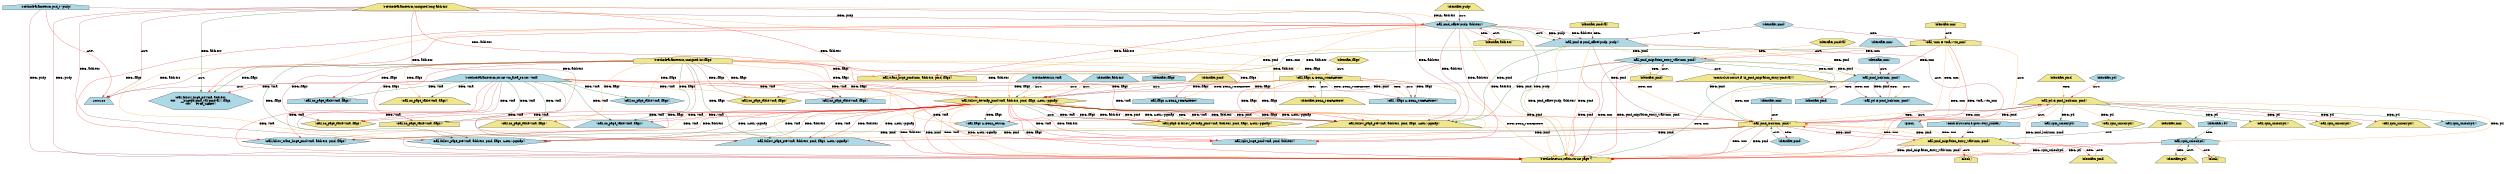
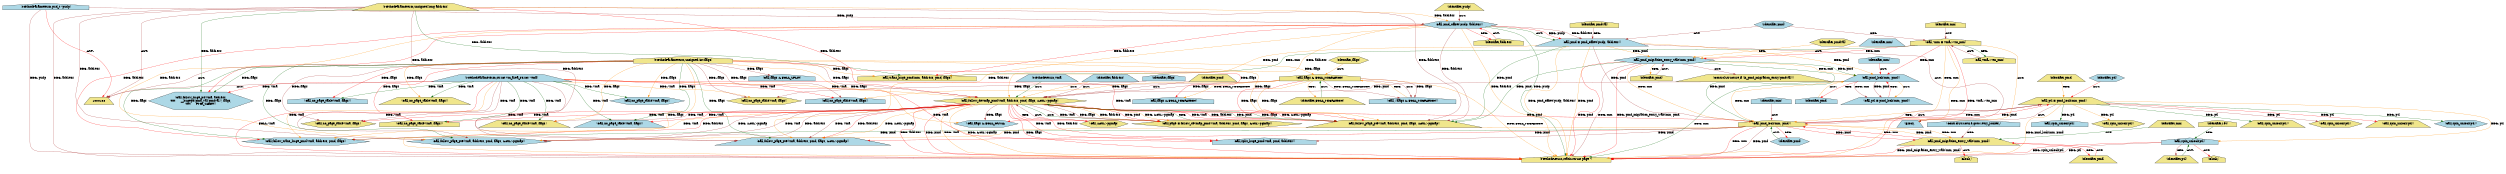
edge "(MethodParameterIn,unsigned long address)" -> "(Call,pmd_offset(pudp, address))": label "FOLL: address" -> "DDG: address"
node "(Call,pmd = pmd_offset(pudp, pudp))": label "(Call,pmd = pmd_offset(pudp, pudp))" -> "(Call,pmd = pmd_offset(pudp, address))"
edge "(MethodParameterIn,unsigned long address)" -> "(Call,split_huge_pmd(vma, pmd, address))": removed, label "DDG: address"
edge "(MethodParameterIn,unsigned long address)" -> "(Call,trans_huge_pmd(mm, address, pmd, flags))": color red -> darkgreen
node "(Call,vma->vm_mm)": added
edge "(MethodParameterIn,unsigned long address)" -> "(MethodReturn,static struct page *)": label "DDG: pudp" -> "DDG: address"
edge "(Call,pmd_offset(pudp, address))" -> "(Call,follow_trans_huge_pmd(vma, address, pmd, flags))": label "DDG: flags" -> "DDG: address"
edge "(MethodParameterIn,unsigned int flags)" -> "(Call,follow_trans_huge_pmd(vma, address, pmd, flags))": added, label "DDG: flags"
node "(Call,flags & FOLL_SPLIT)": added
node "1000102": fillcolor lightblue -> khaki
edge "(MethodParameterIn,struct vm_area_struct *vma)" -> "(Call,follow_trans_huge_pmd(vma, address, pmd, flags))": color red -> darkorange
edge "(MethodParameterIn,struct vm_area_struct *vma)" -> "(MethodReturn,static struct page *)": label "DDG: vma" -> "FOLL: vma"
node "(Call,&ctx->pgmap)": added
node "(Identifier,ret)": fillcolor lightblue -> khaki
edge "(Call,pmd_offset(pudp, address))" -> "(Call,split_huge_pmd(vma, pmd, address))": removed, label "DDG: address"
edge "(MethodParameterIn,unsigned int flags)" -> "(MethodReturn,static struct page *)": color brown -> darkorange
